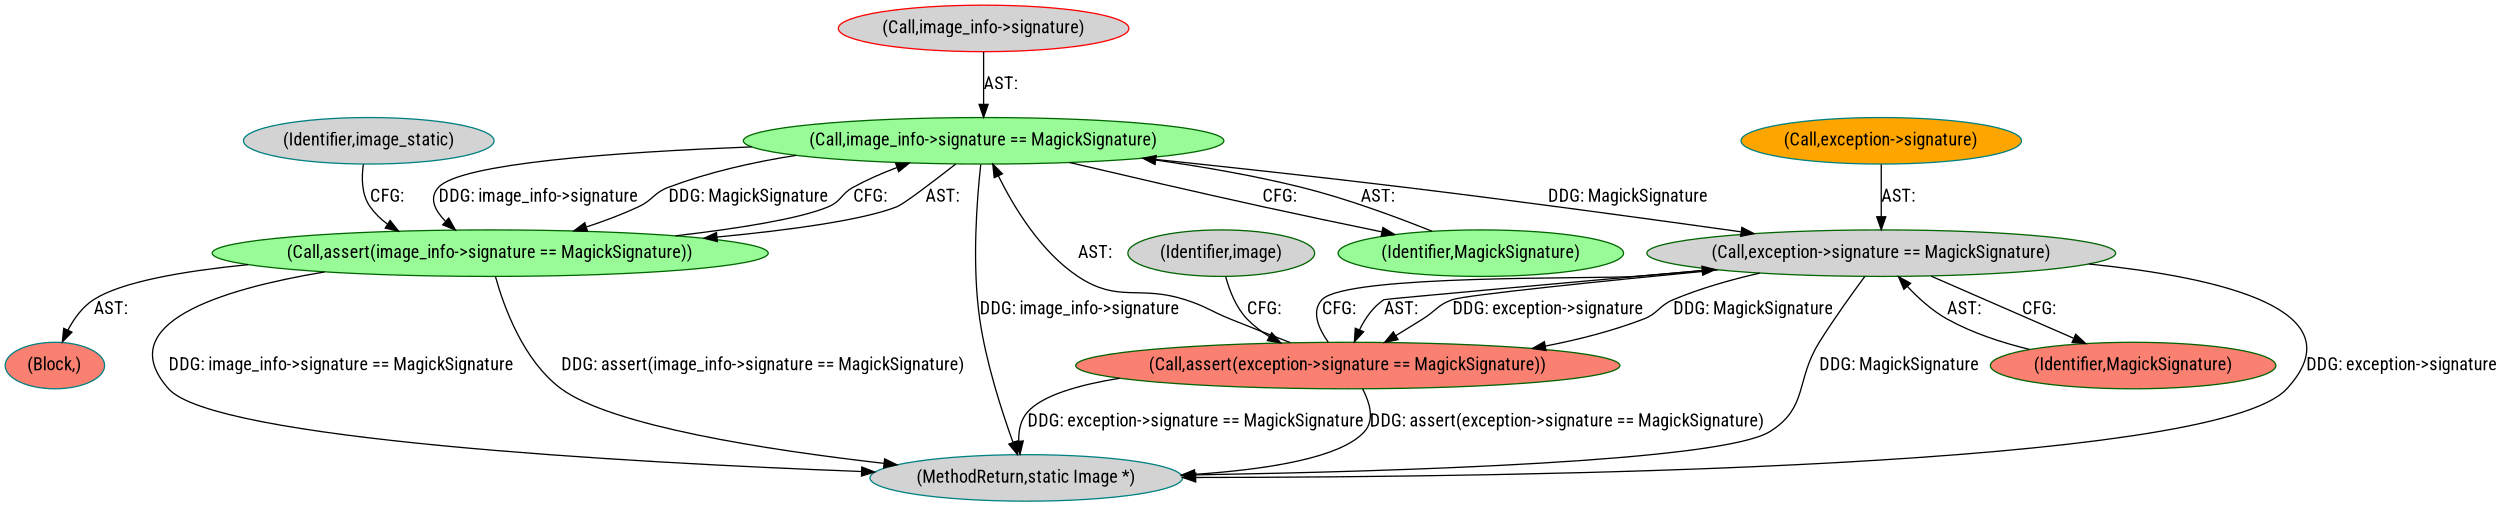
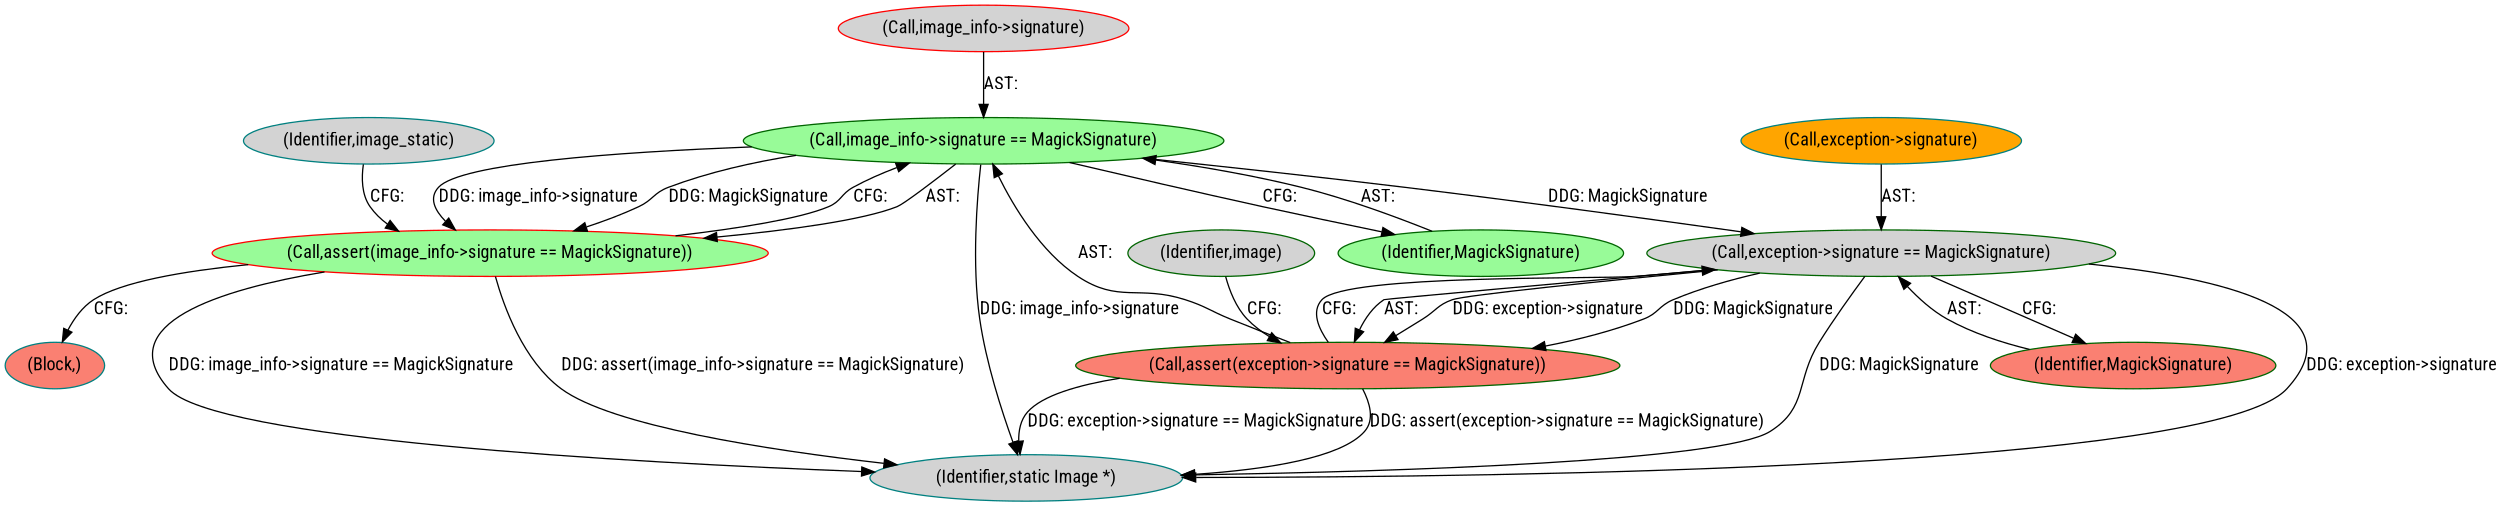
node "(Call,assert(image_info->signature == MagickSignature))": color darkgreen -> red
edge "(Call,assert(image_info->signature == MagickSignature))" -> "(Block,)": label "AST: " -> "CFG: "
node "(MethodReturn,static Image *)": label "(MethodReturn,static Image *)" -> "(Identifier,static Image *)"
